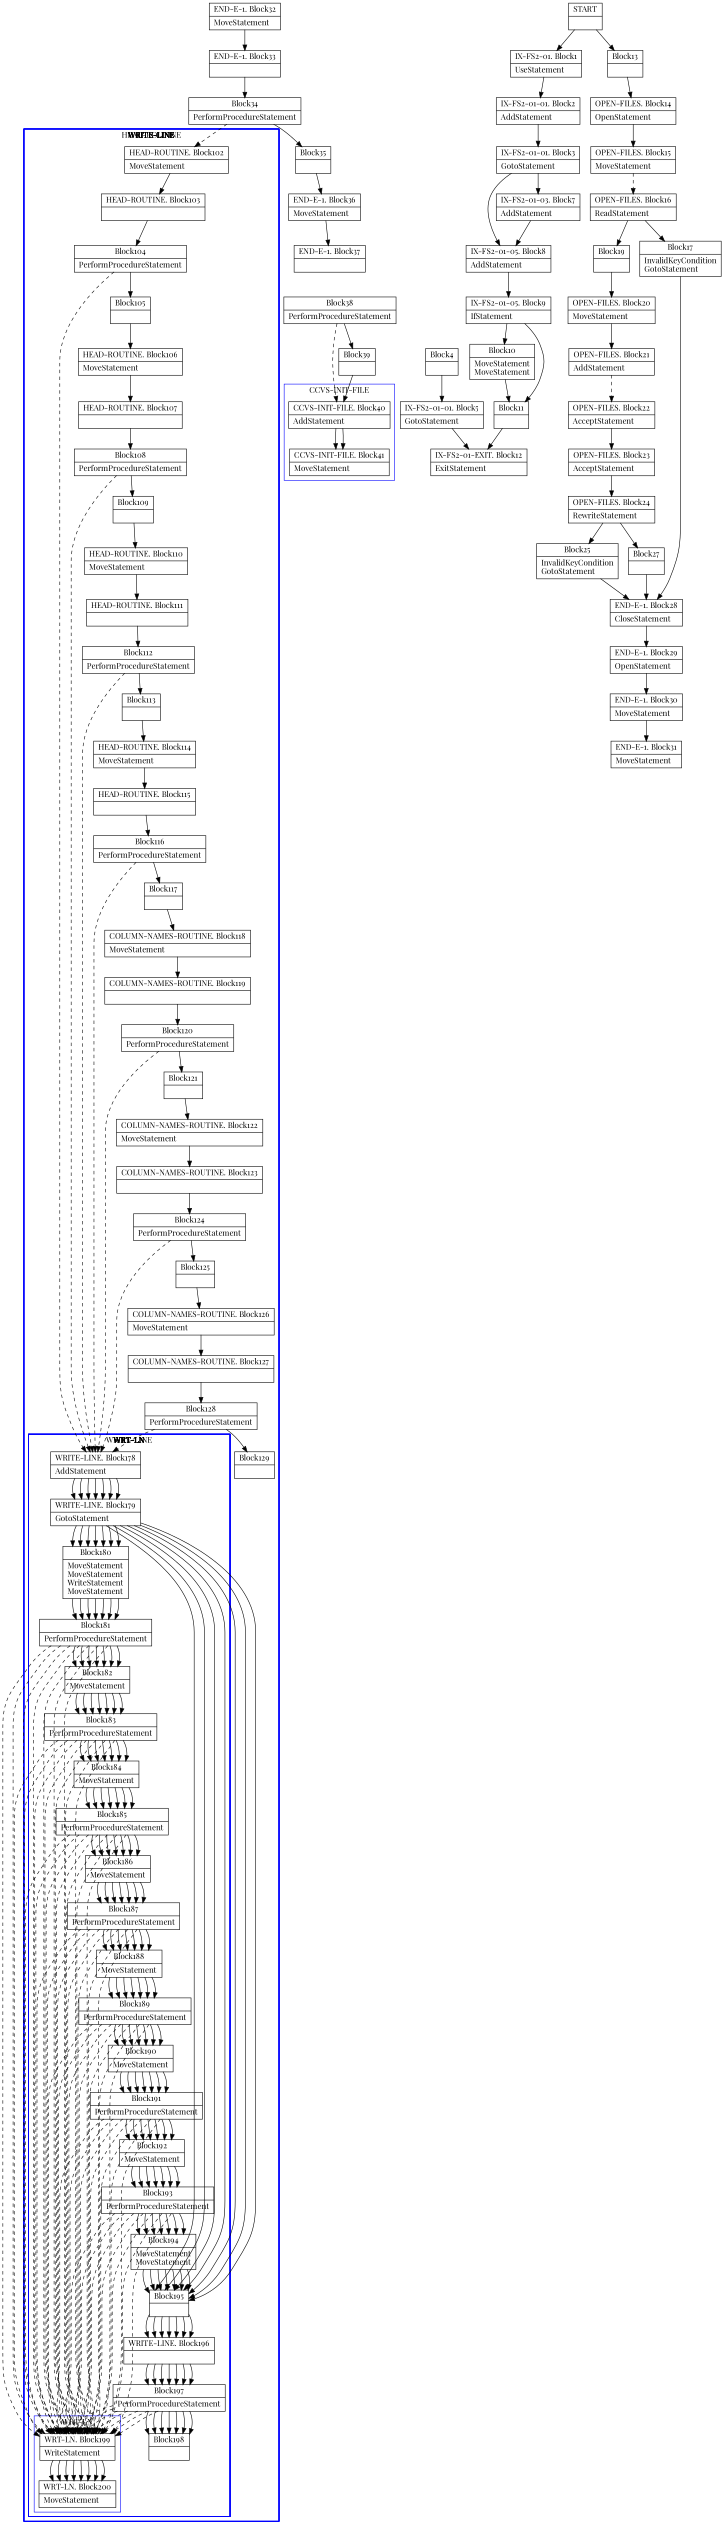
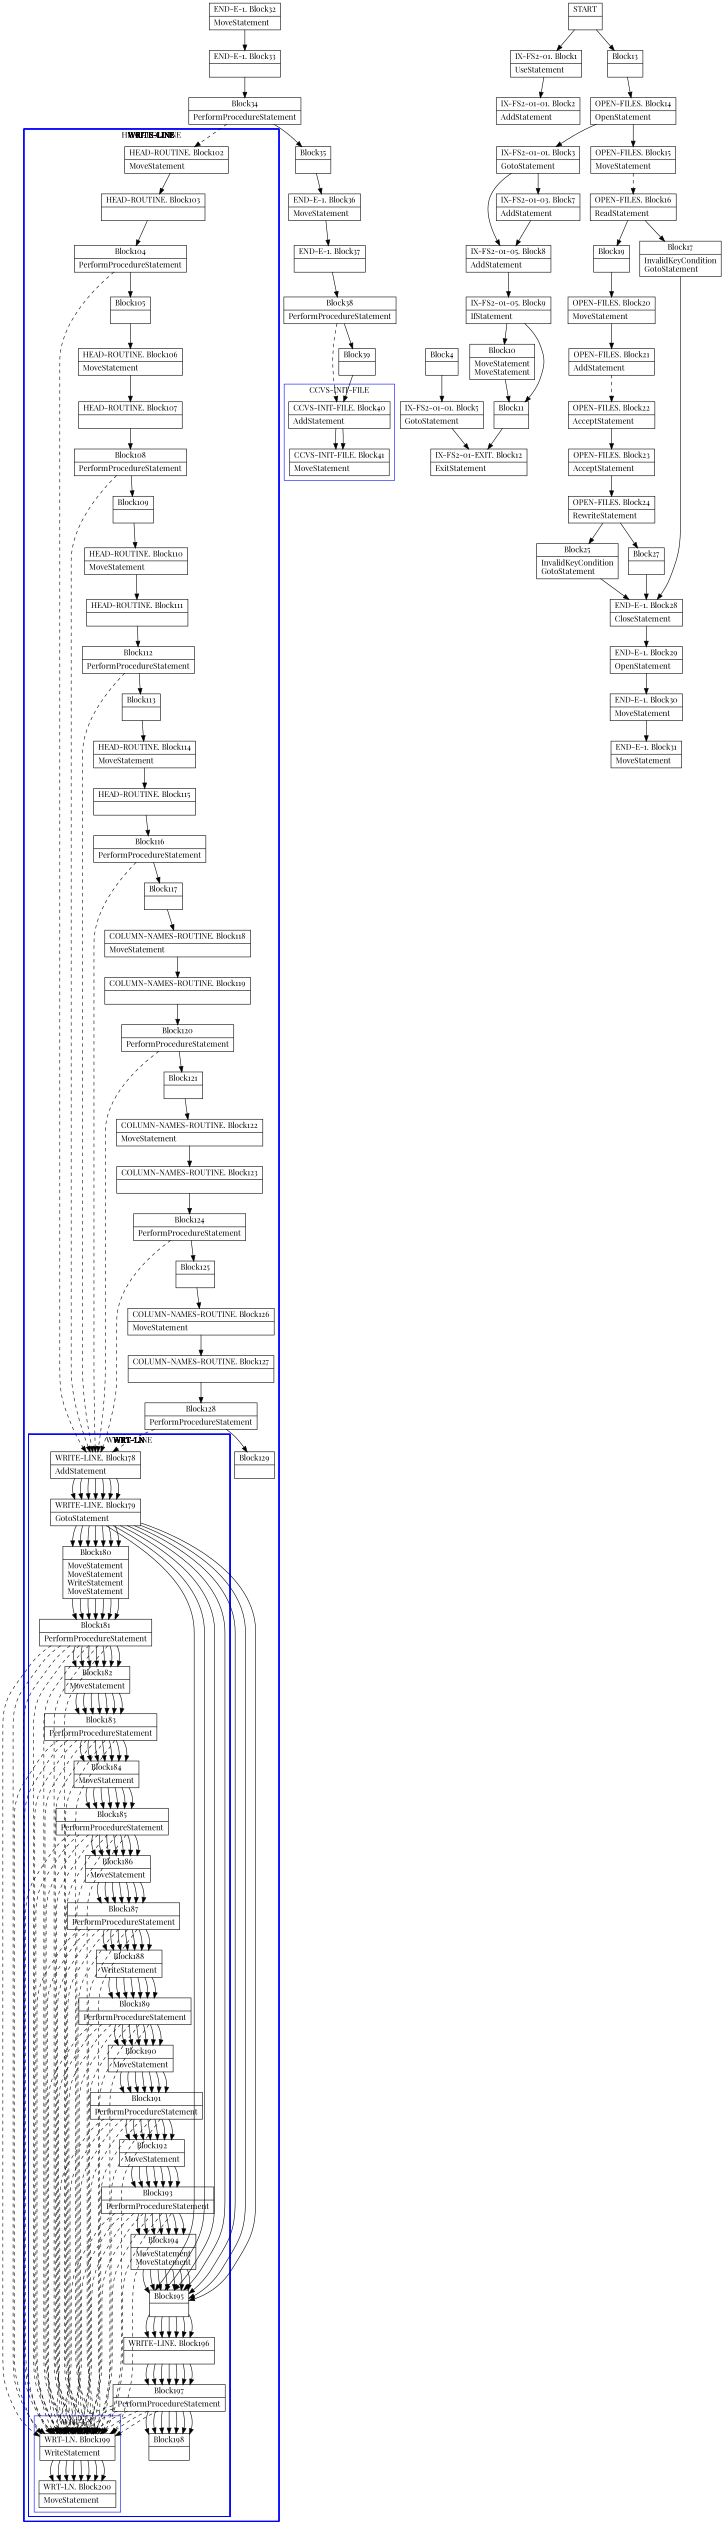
edge "IX-FS2-01-01. Block2" -> "IX-FS2-01-01. Block3": now "OPEN-FILES. Block14" -> "IX-FS2-01-01. Block3"
edge "END-E-1. Block37" -> "Block38": added
node "Block188": text "MoveStatement" -> "WriteStatement"
